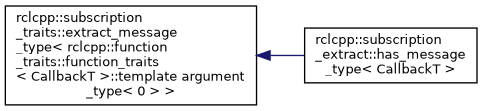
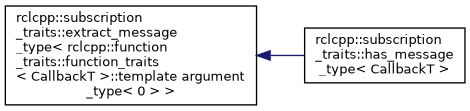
node "rclcpp::subscription _extract::has_message _type< CallbackT >": label "rclcpp::subscription _extract::has_message _type< CallbackT >" -> "rclcpp::subscription _traits::has_message _type< CallbackT >"
